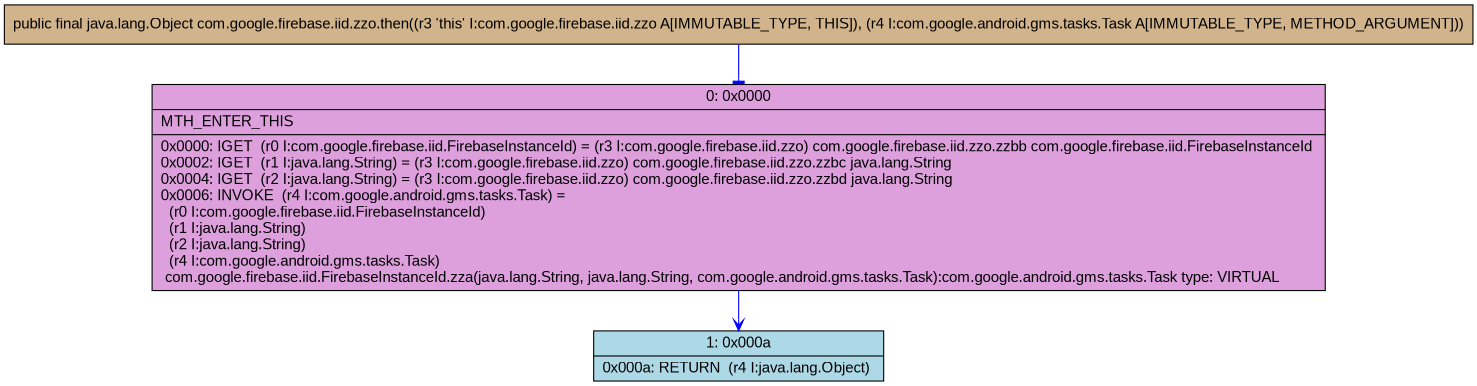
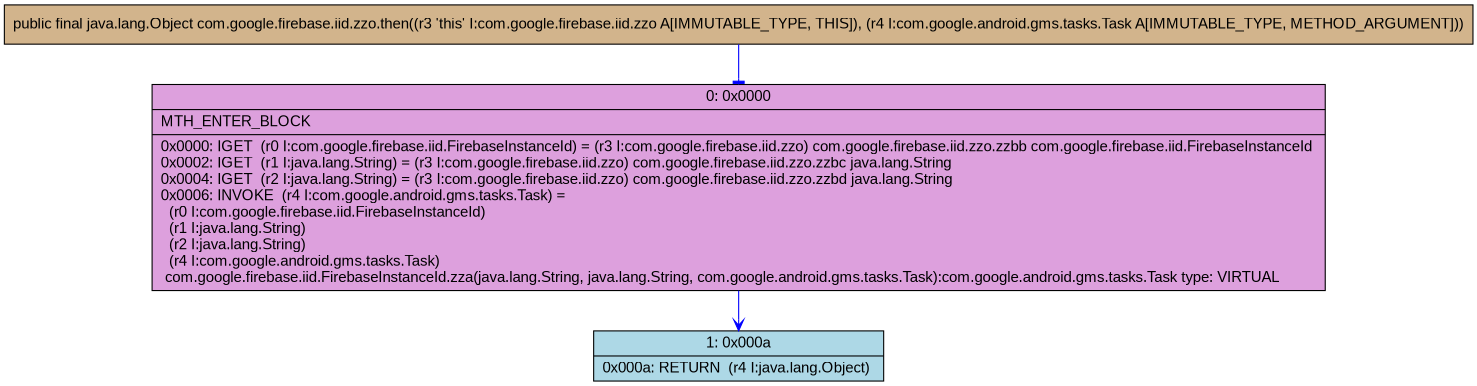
node "0: 0x0000": text "MTH_ENTER_THIS" -> "MTH_ENTER_BLOCK"
